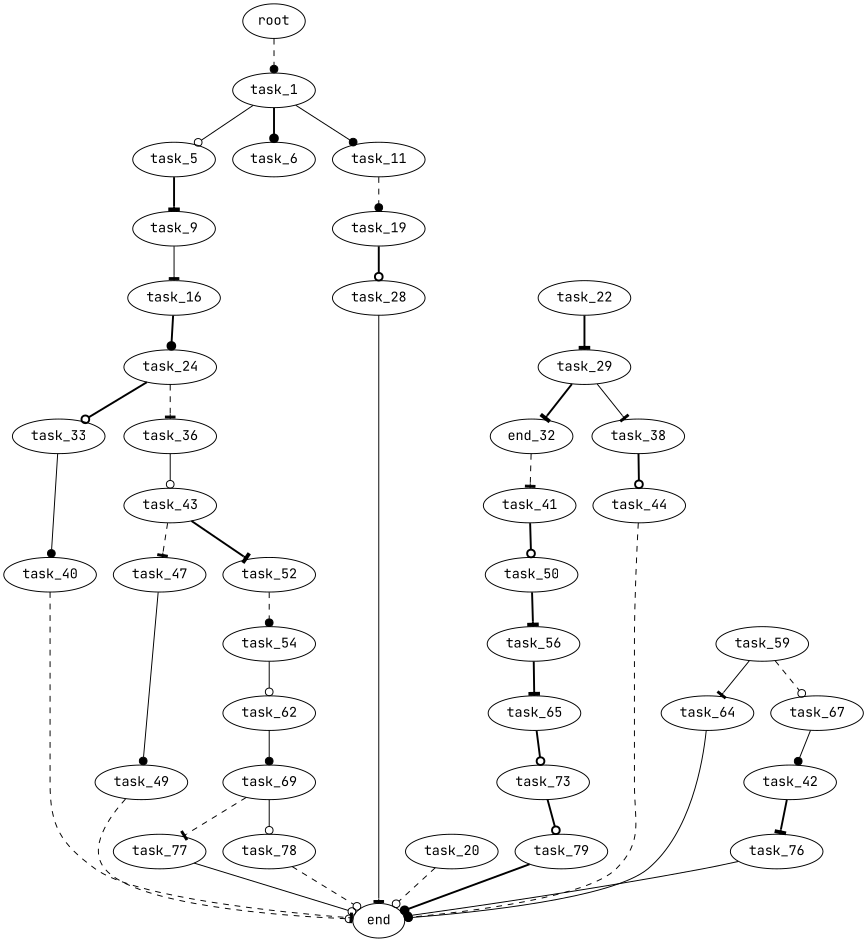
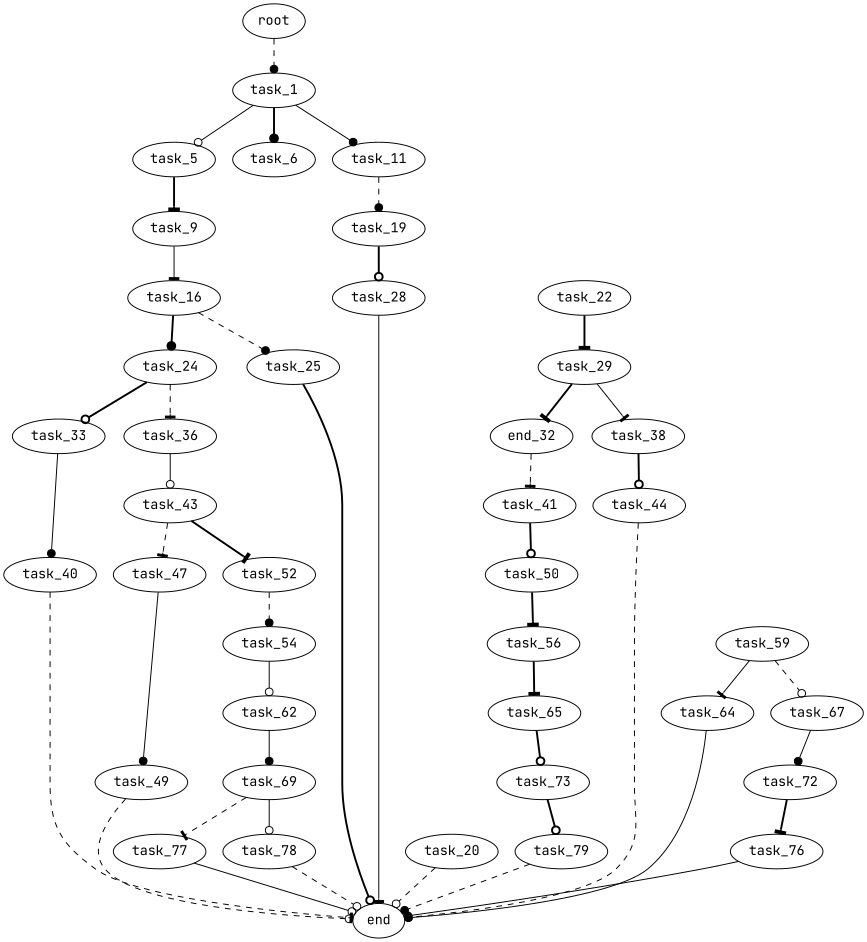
node "task_25": added
node "task_42": label "task_42" -> "task_72"
edge "task_79" -> "end": style bold -> dashed
